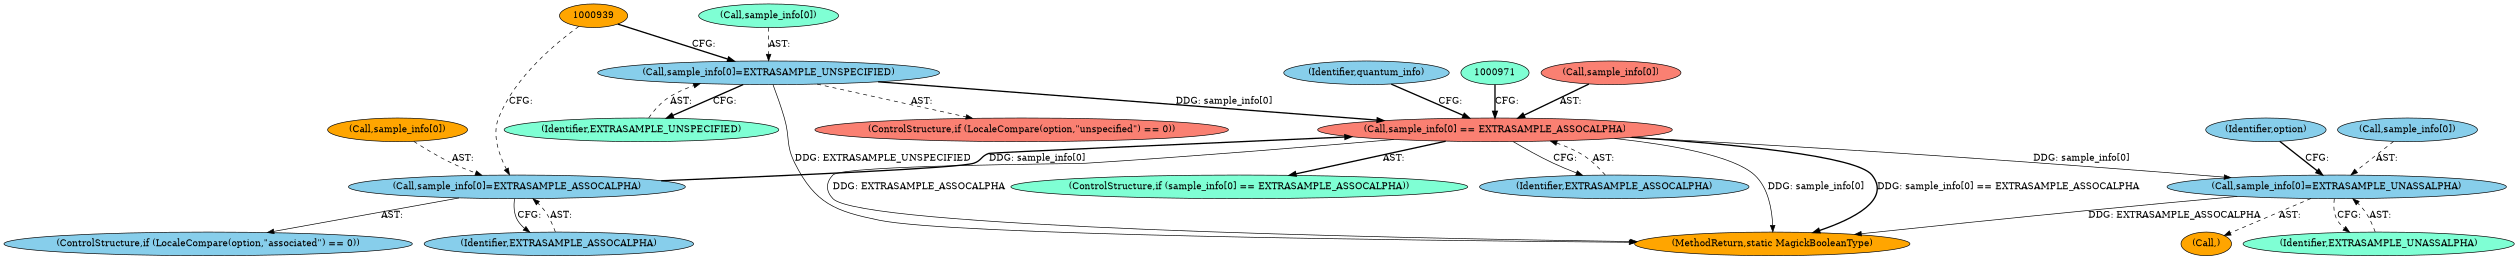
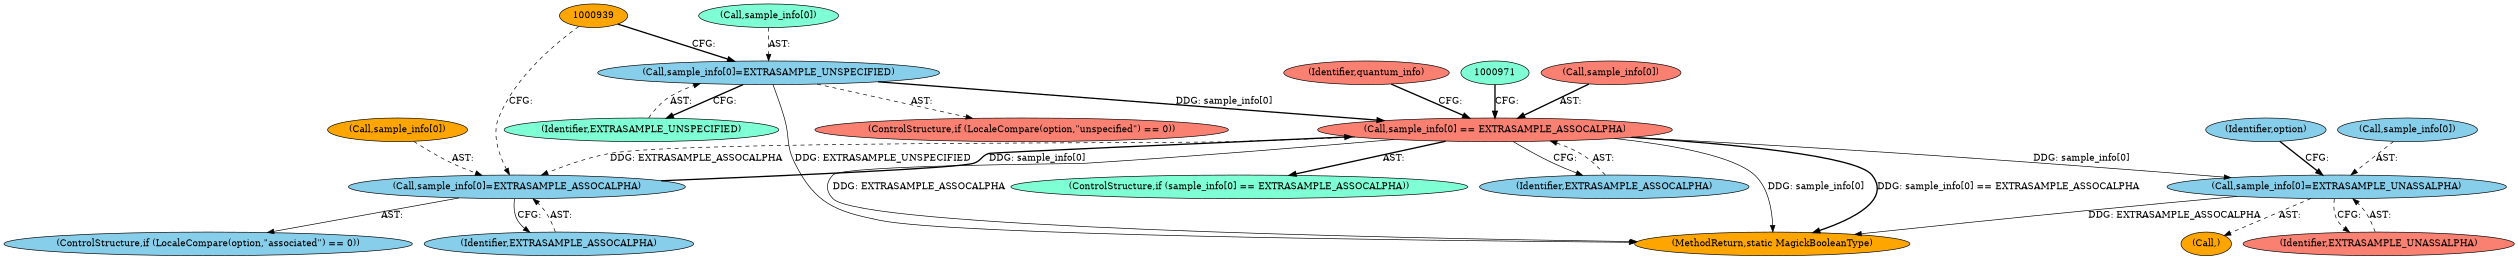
node "(Identifier,quantum_info)": fillcolor skyblue -> salmon
edge "(Call,sample_info[0] == EXTRASAMPLE_ASSOCALPHA)" -> "(Call,sample_info[0]=EXTRASAMPLE_ASSOCALPHA)": added, label "DDG: EXTRASAMPLE_ASSOCALPHA"
node "(Identifier,EXTRASAMPLE_UNASSALPHA)": fillcolor aquamarine -> salmon
